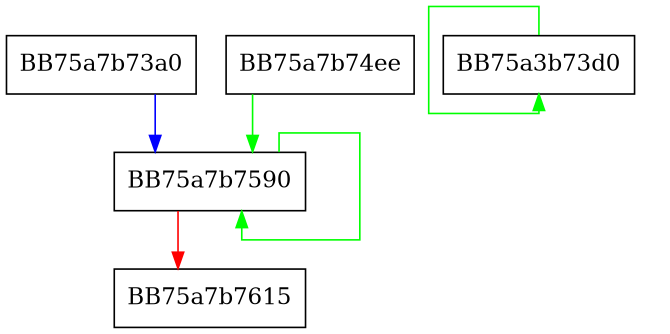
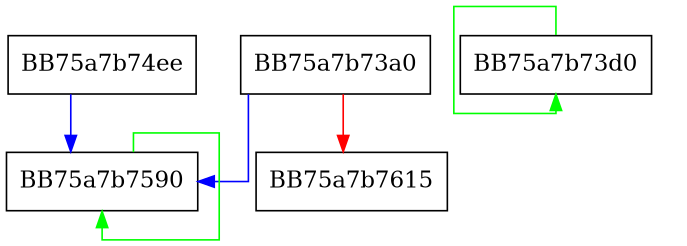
node "BB75a3b73d0": label "BB75a3b73d0" -> "BB75a7b73d0"
edge "BB75a7b74ee" -> "BB75a7b7590": color green -> blue
edge "BB75a7b7590" -> "BB75a7b7615": now "BB75a7b73a0" -> "BB75a7b7615"
